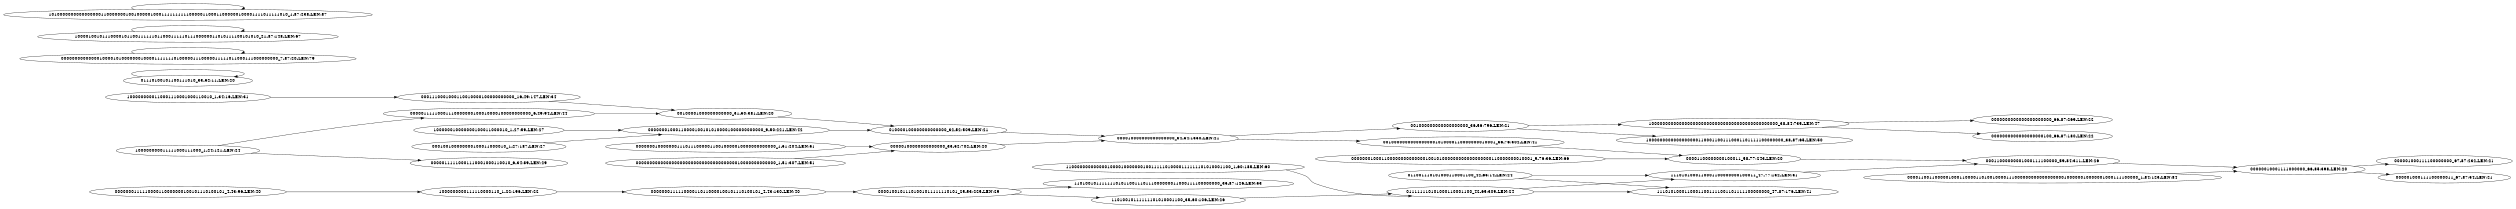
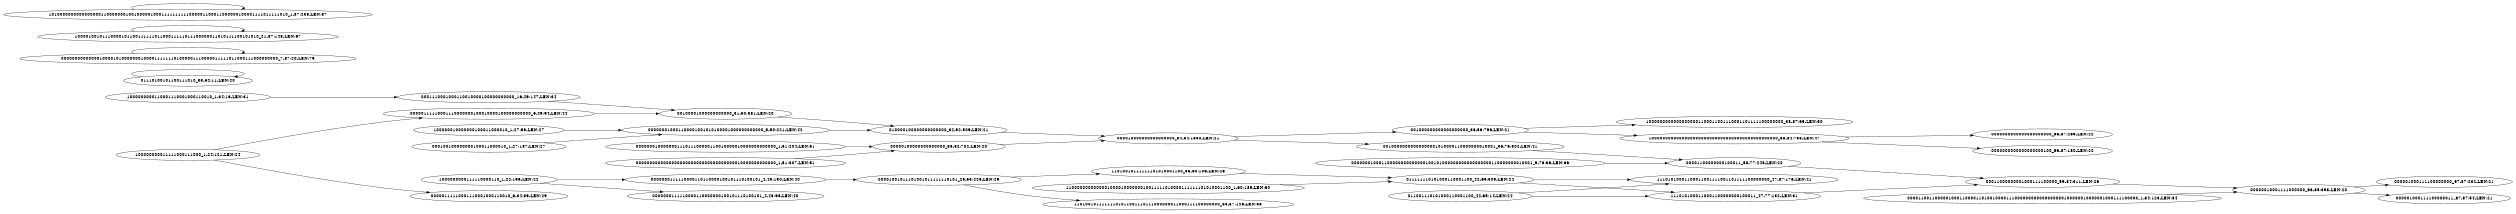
edge "0000000111110000110000000100101110100101_4-43:96-LEN:40" -> "1000000000111110000110_1-22:196-LEN:22": reversed
